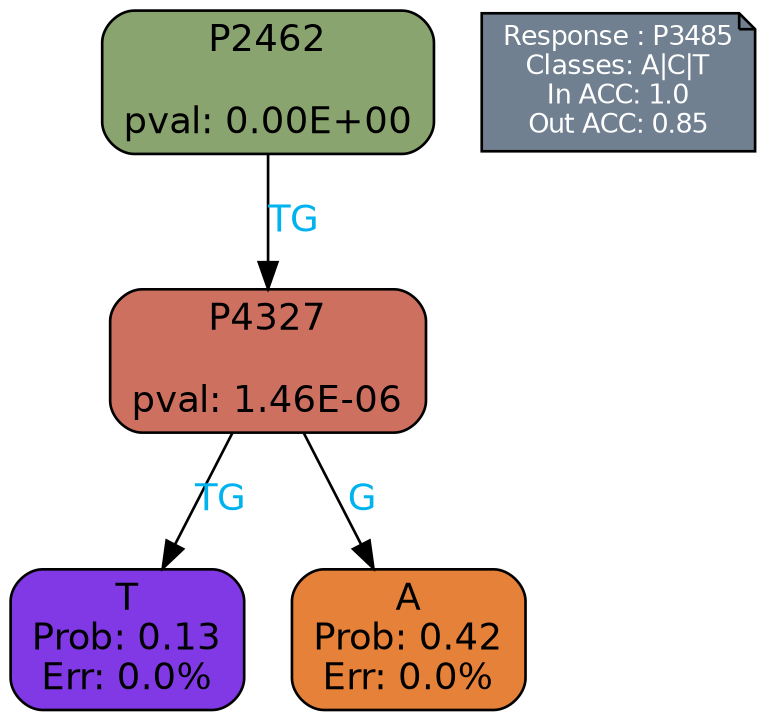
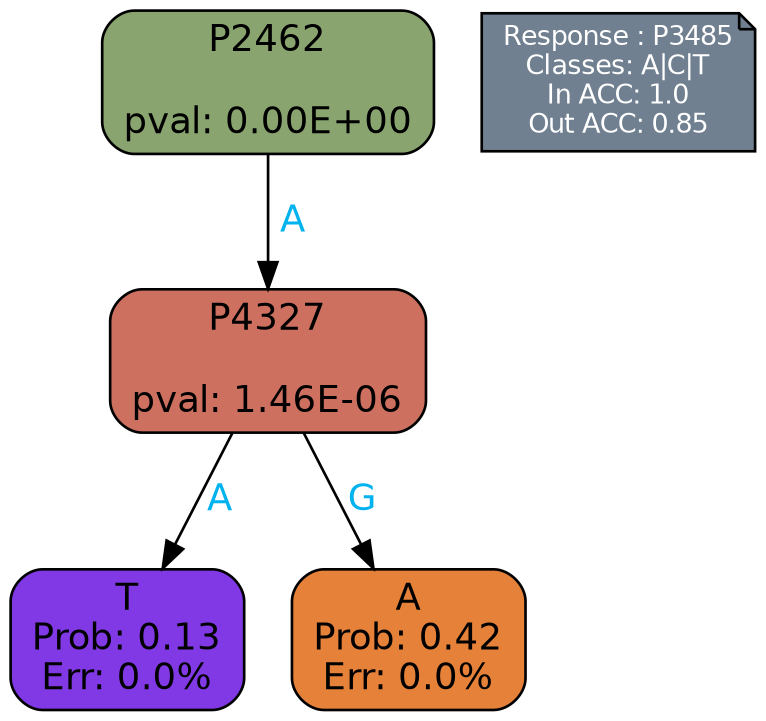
edge "P2462 pval: 0.00E+00" -> "P4327 pval: 1.46E-06": label "TG" -> "A"
edge "P4327 pval: 1.46E-06" -> "T Prob: 0.13 Err: 0.0%": label "TG" -> "A"
